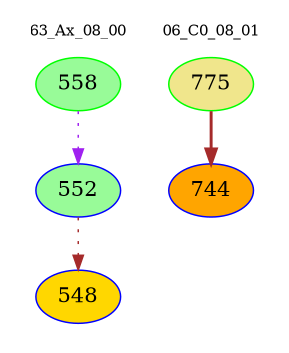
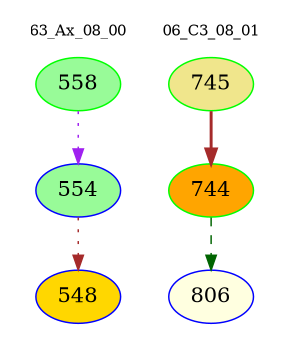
cluster "06_C0_08_01": label "06_C0_08_01" -> "06_C3_08_01"
node "775": label "775" -> "745"
node "552": label "552" -> "554"
node "744": color blue -> green
node "806": added
